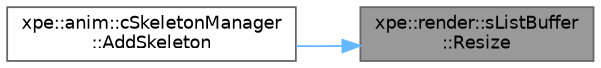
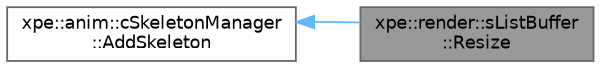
edge "xpe::anim::cSkeletonManager ::AddSkeleton" -> "xpe::render::sListBuffer ::Resize": reversed
